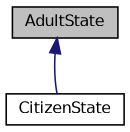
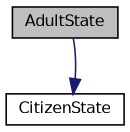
edge "CitizenState" -> "AdultState": reversed
